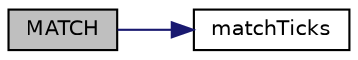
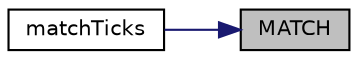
edge "MATCH" -> "matchTicks": reversed
